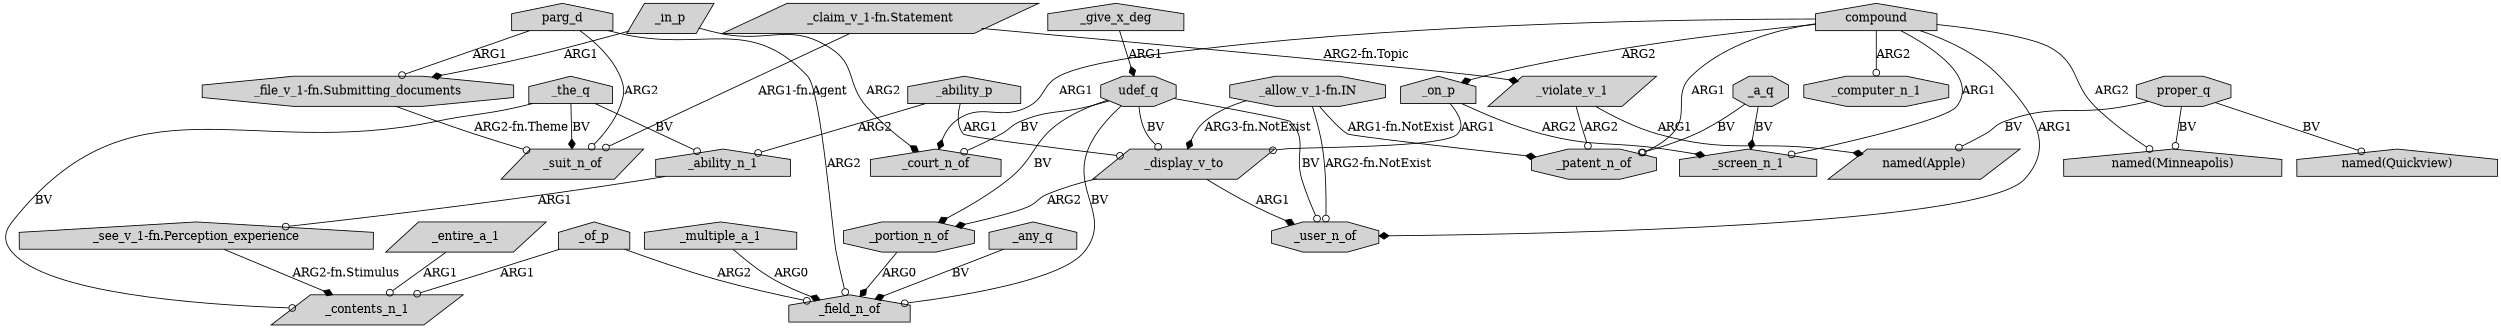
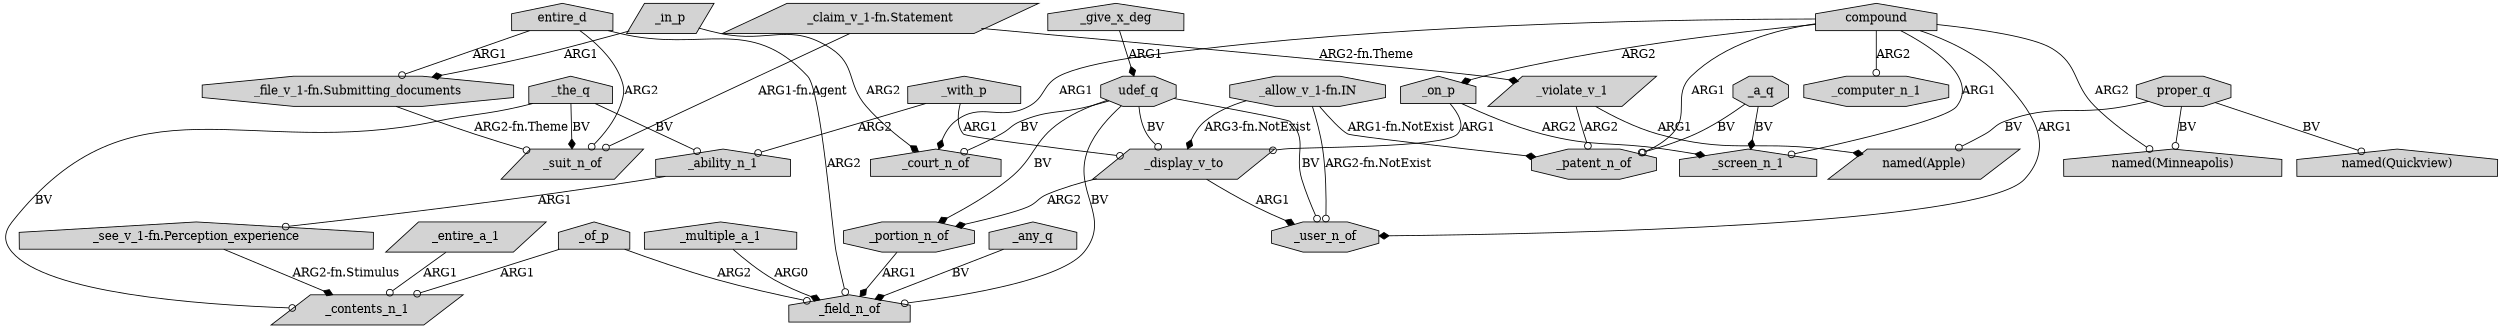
node "parg_d": label "parg_d" -> "entire_d"
edge "_claim_v_1-fn.Statement" -> "_violate_v_1": label "ARG2-fn.Topic" -> "ARG2-fn.Theme"
node "_ability_p": label "_ability_p" -> "_with_p"
edge "_portion_n_of" -> "_field_n_of": label "ARG0" -> "ARG1"
